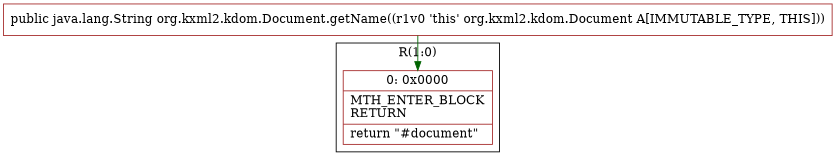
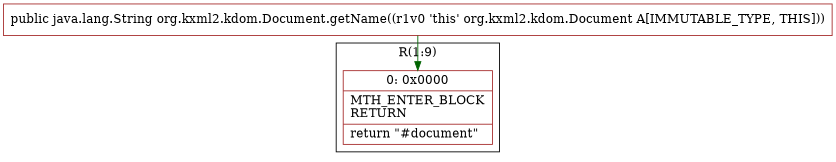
cluster "R(1:0)": label "R(1:0)" -> "R(1:9)"
